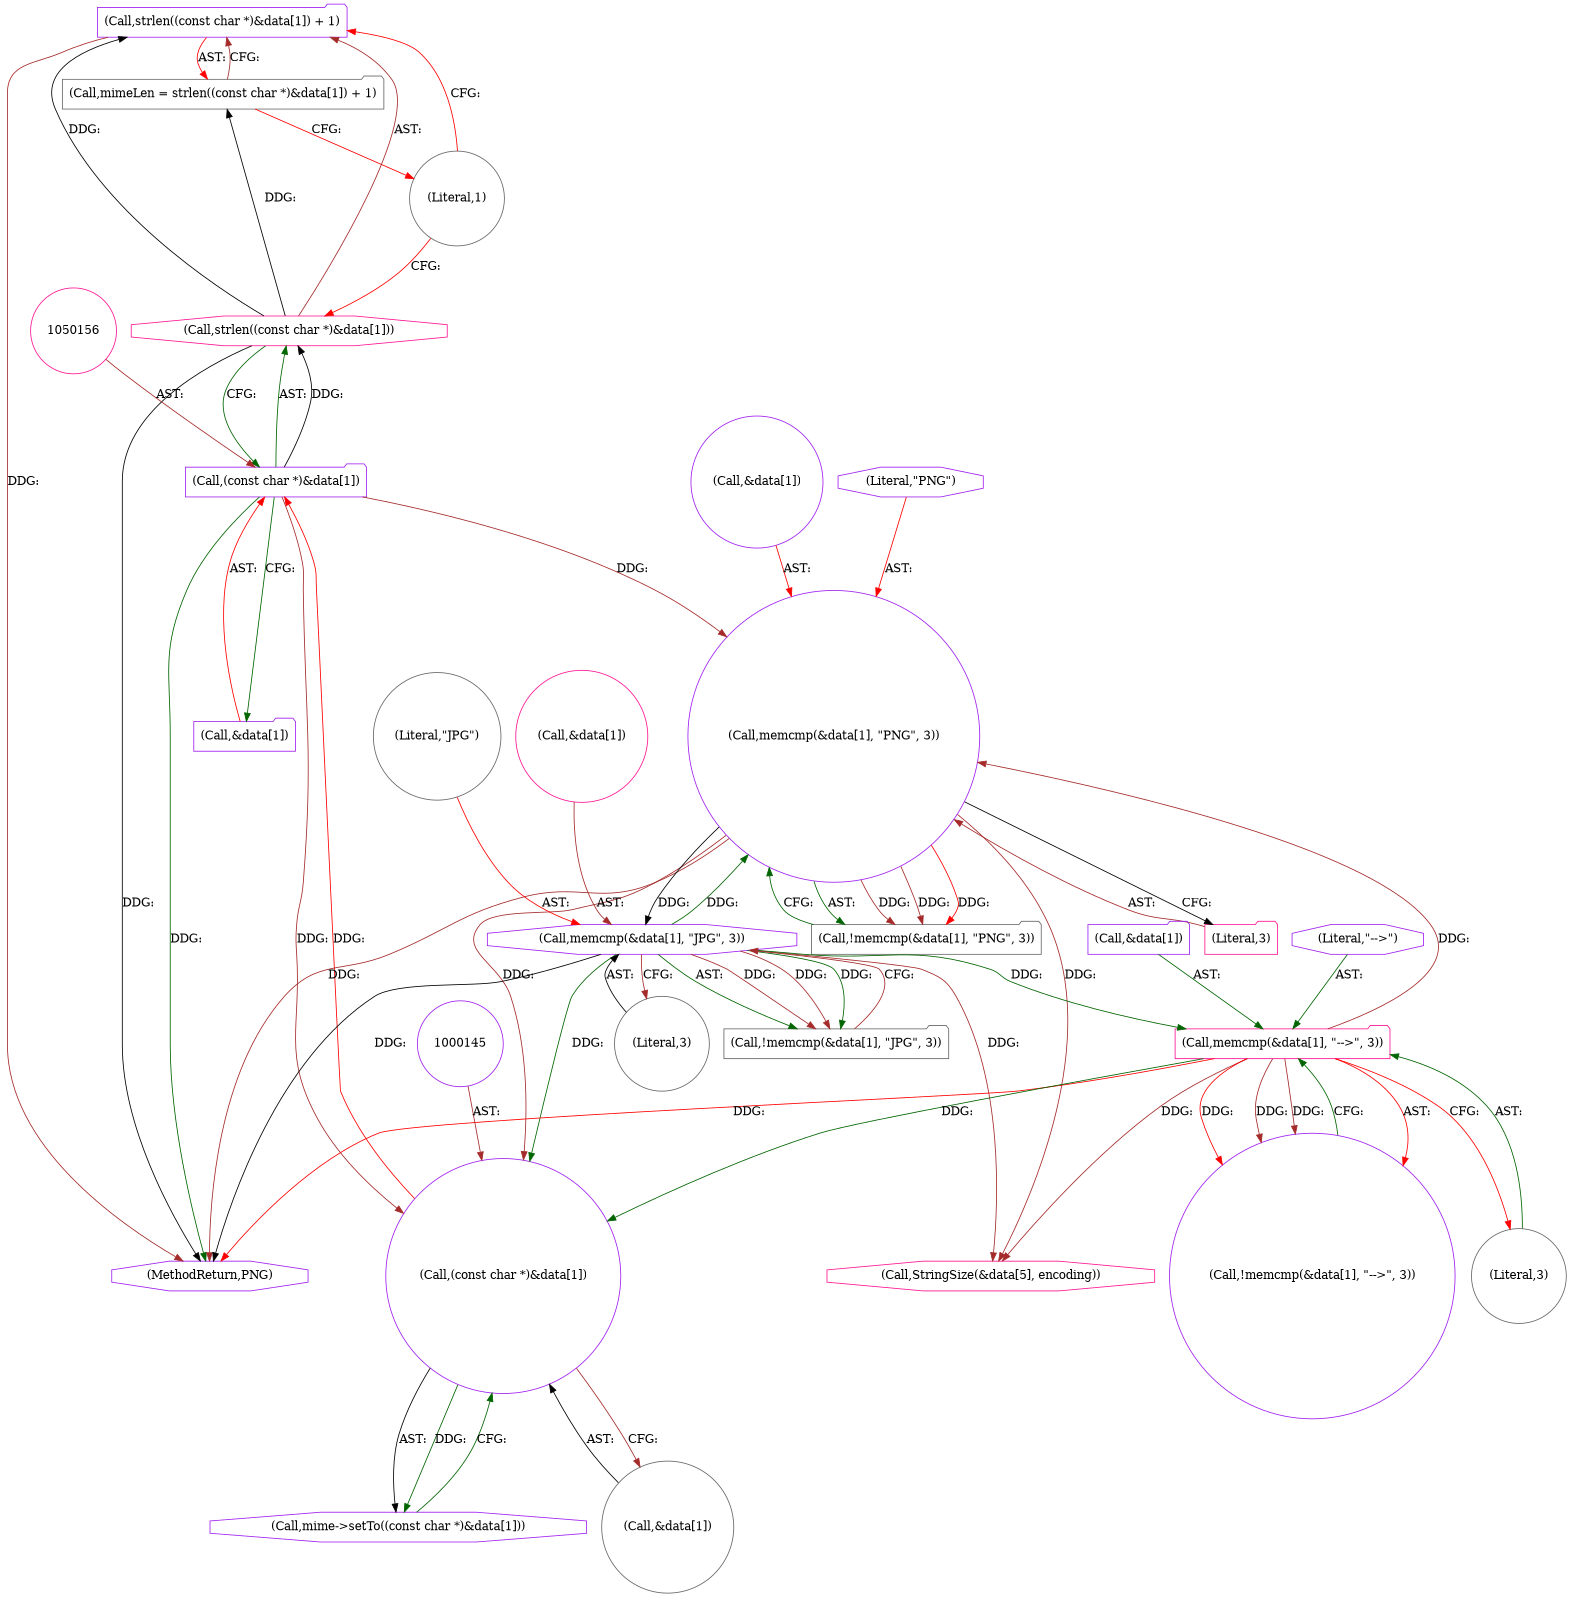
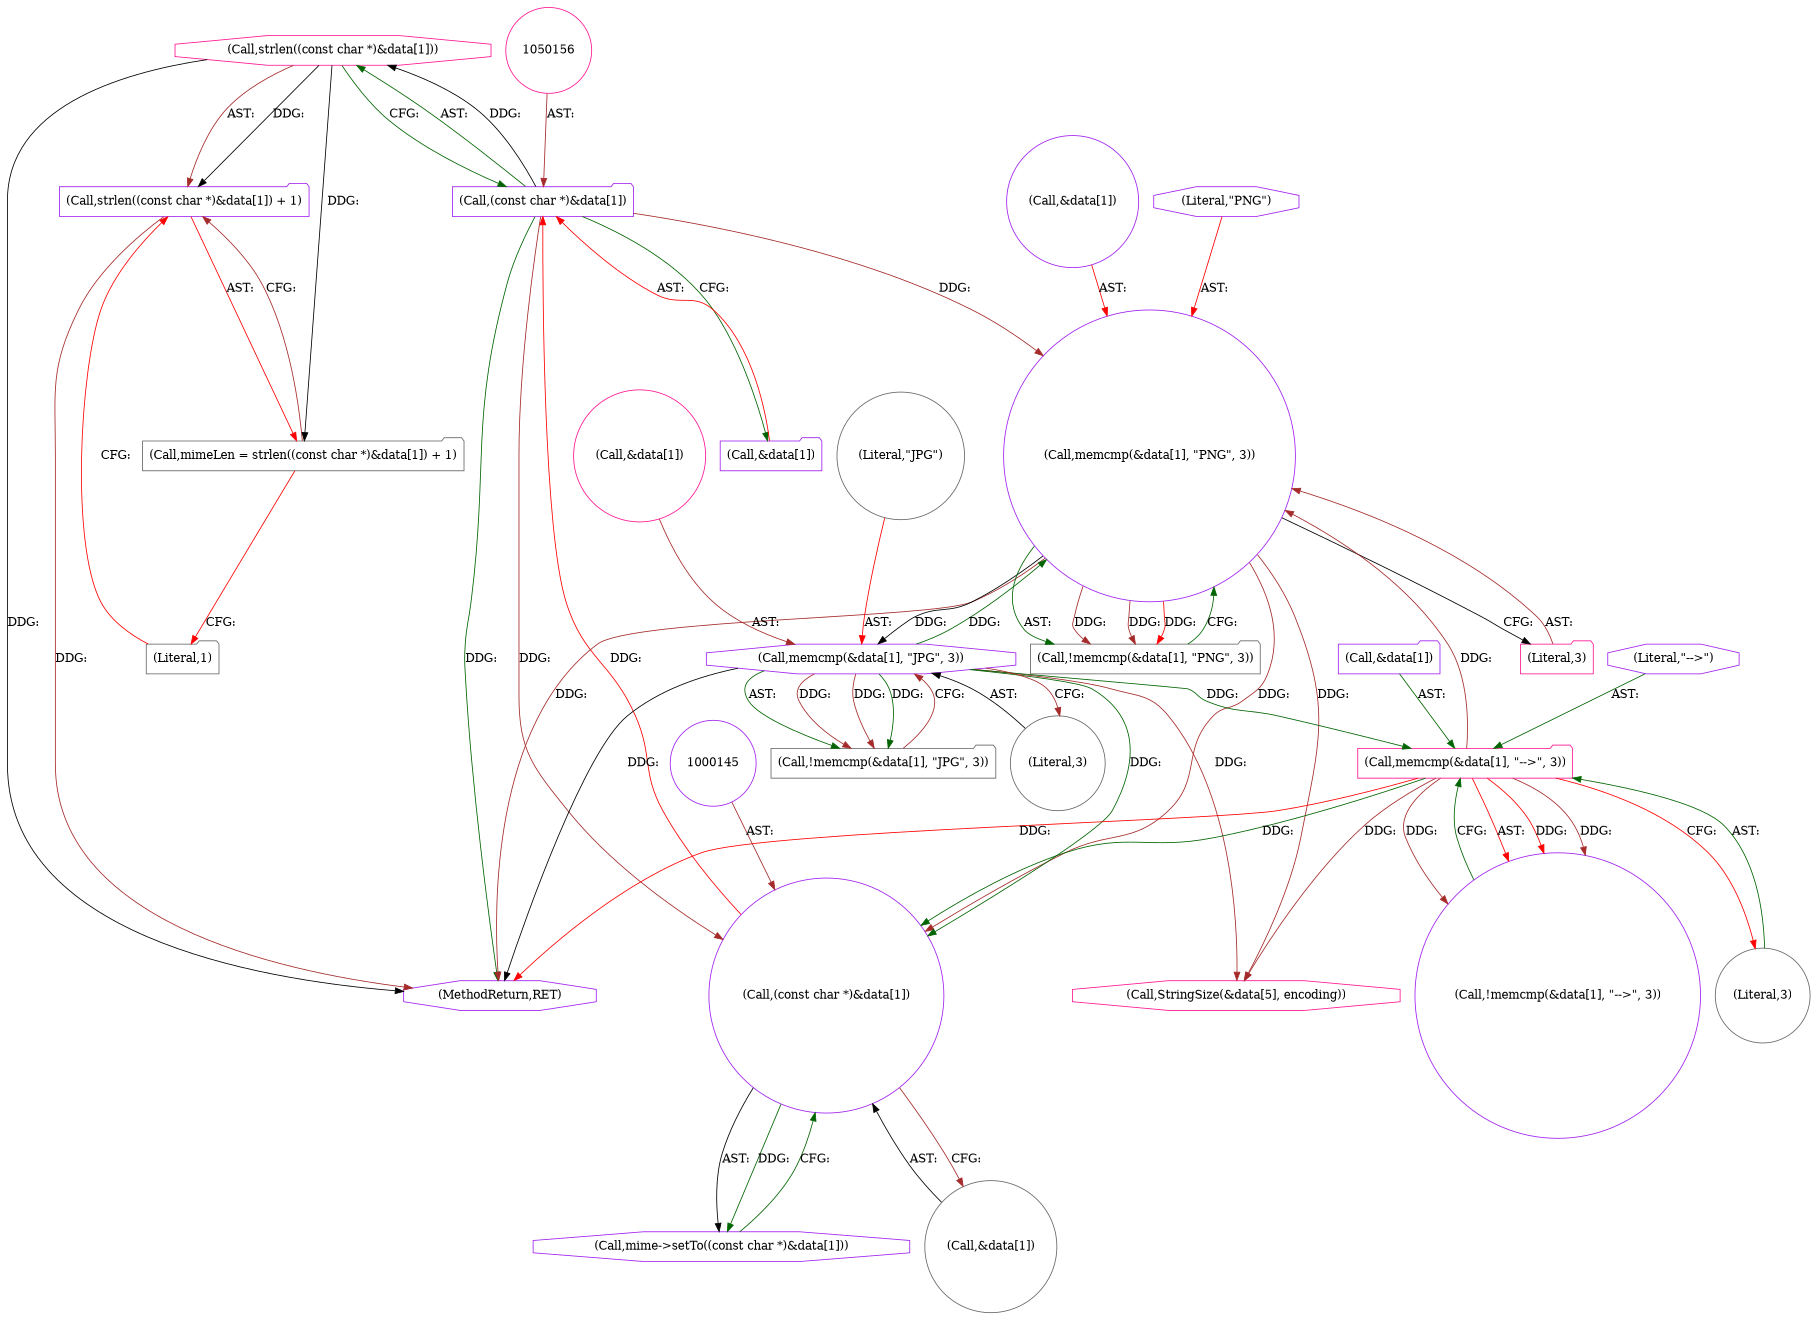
node "(Literal,1)": shape circle -> folder
edge "(Literal,1)" -> "(Call,strlen((const char *)&data[1]))": removed, label "CFG:"
node "(MethodReturn,PNG)": label "(MethodReturn,PNG)" -> "(MethodReturn,RET)"
